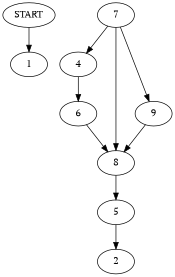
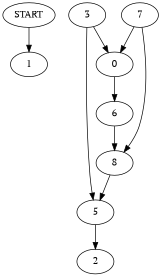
node "3": added
node "4": label "4" -> "0"
node "9": removed
